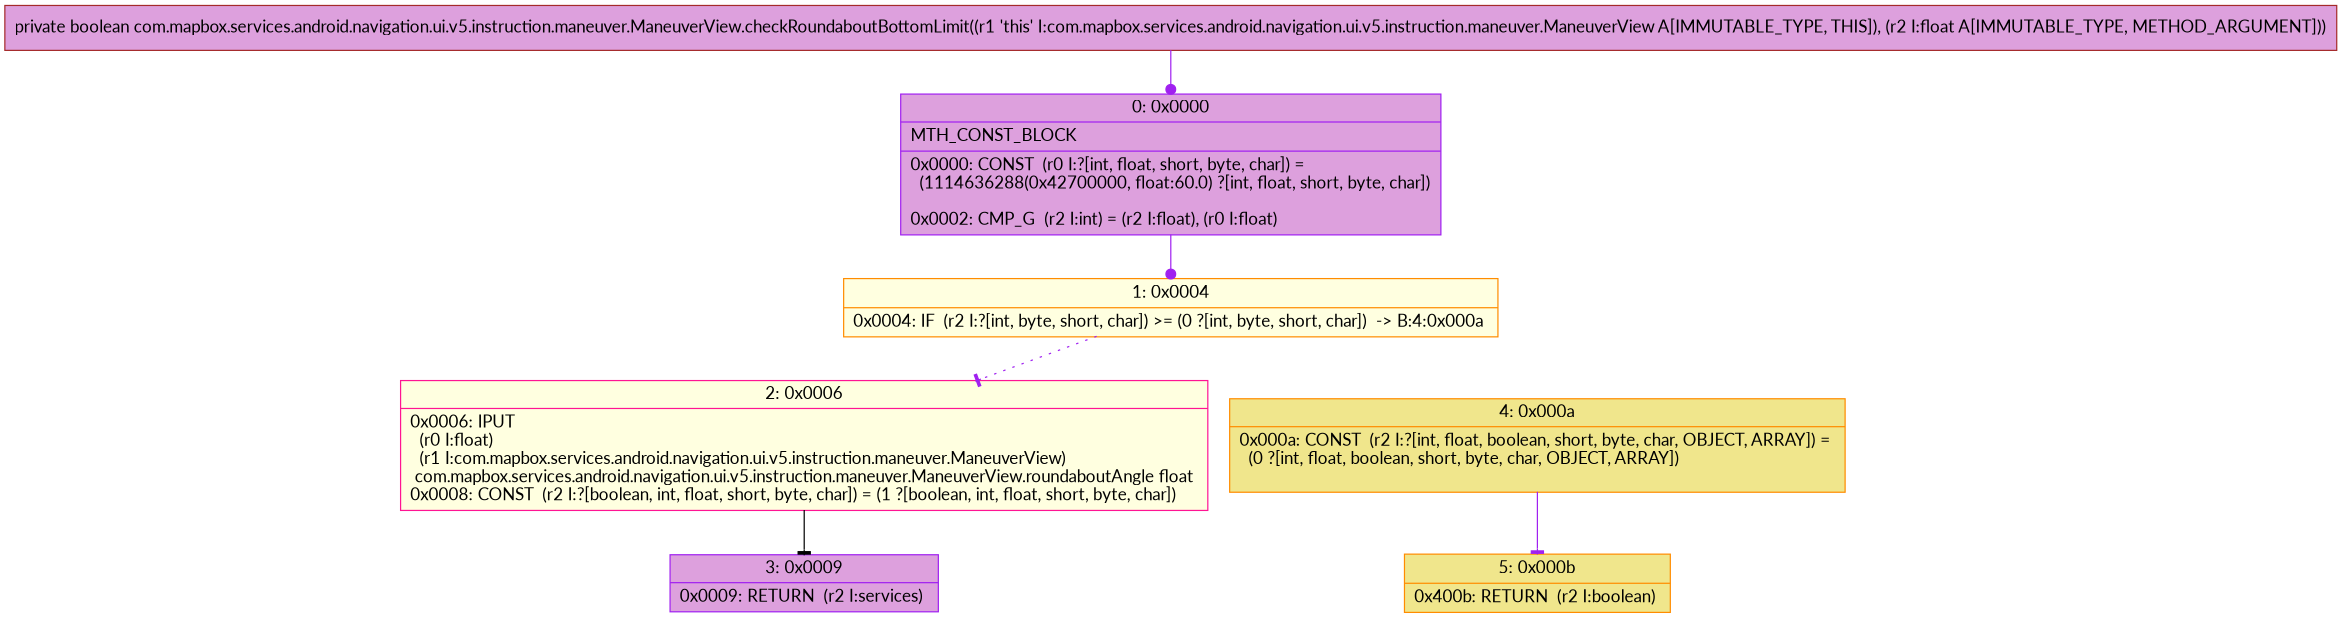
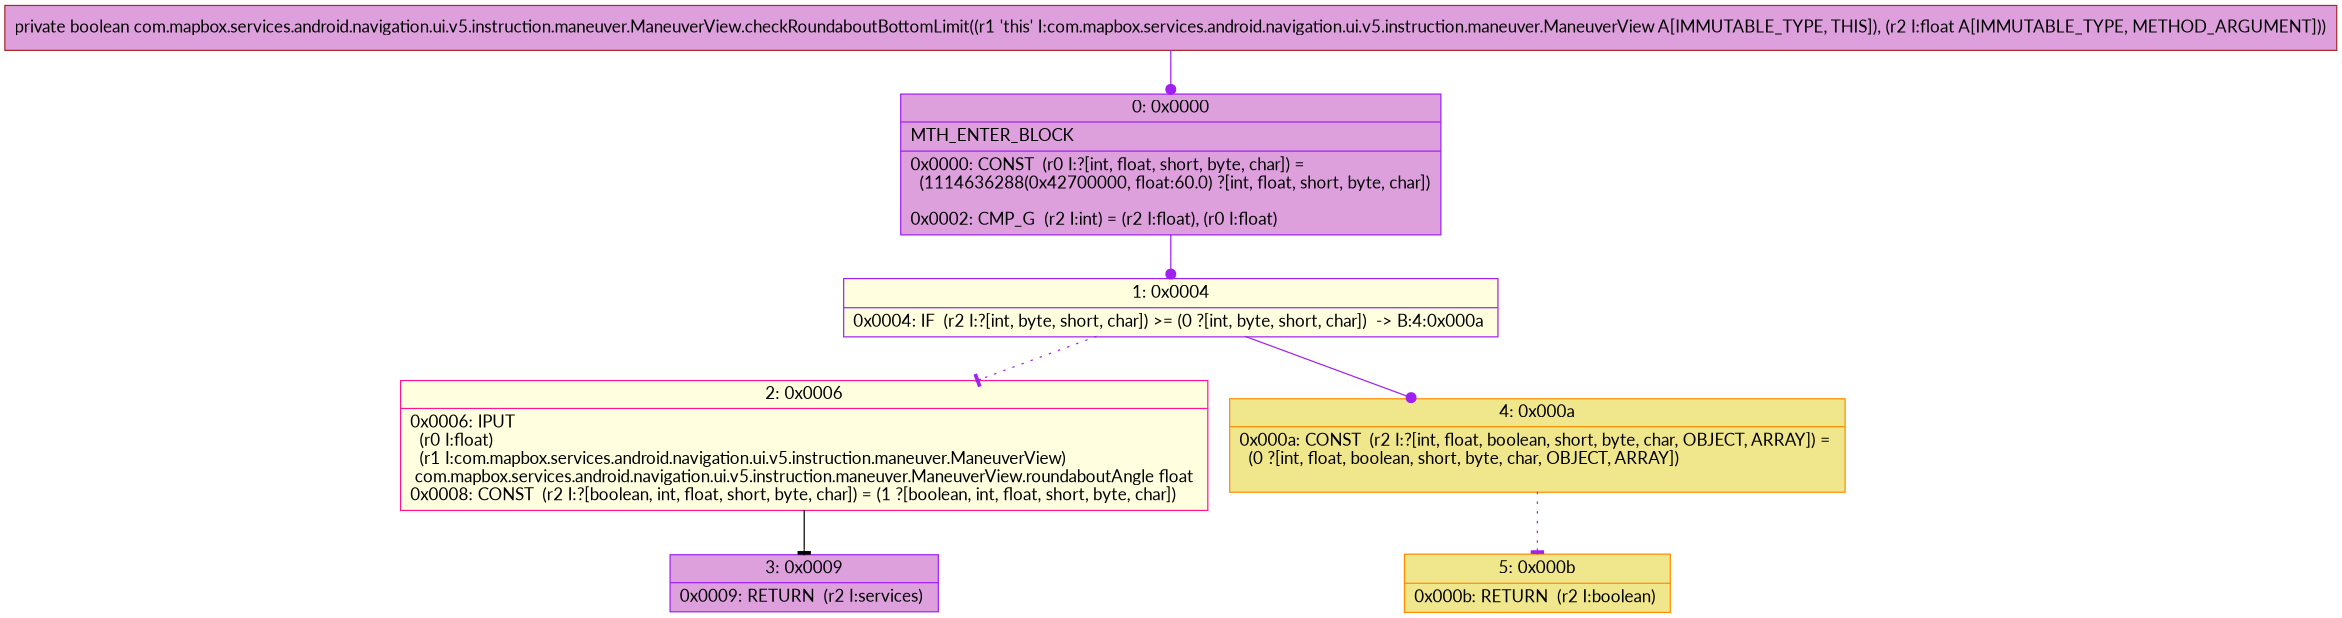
node "0: 0x0000": text "MTH_CONST_BLOCK" -> "MTH_ENTER_BLOCK"
node "1: 0x0004": color darkorange -> purple
edge "1: 0x0004" -> "4: 0x000a": added
edge "4: 0x000a" -> "5: 0x000b": style solid -> dotted
node "5: 0x000b": text "0x400b: RETURN  (r2 I:boolean)" -> "0x000b: RETURN  (r2 I:boolean)"
